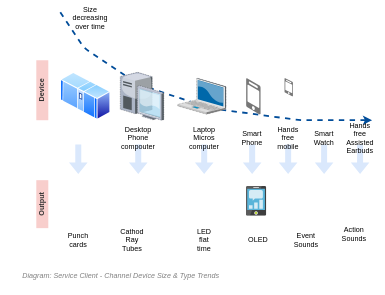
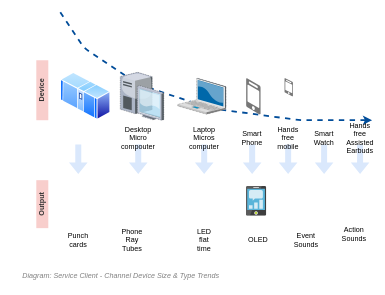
node "Size decreasing over time": removed
node "Desktop Phone compouter": label "Desktop Phone compouter" -> "Desktop Micro compouter"
node "Cathod Ray Tubes": label "Cathod Ray Tubes" -> "Phone Ray Tubes"
